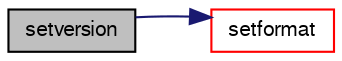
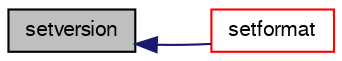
edge "setversion" -> "setformat": reversed
